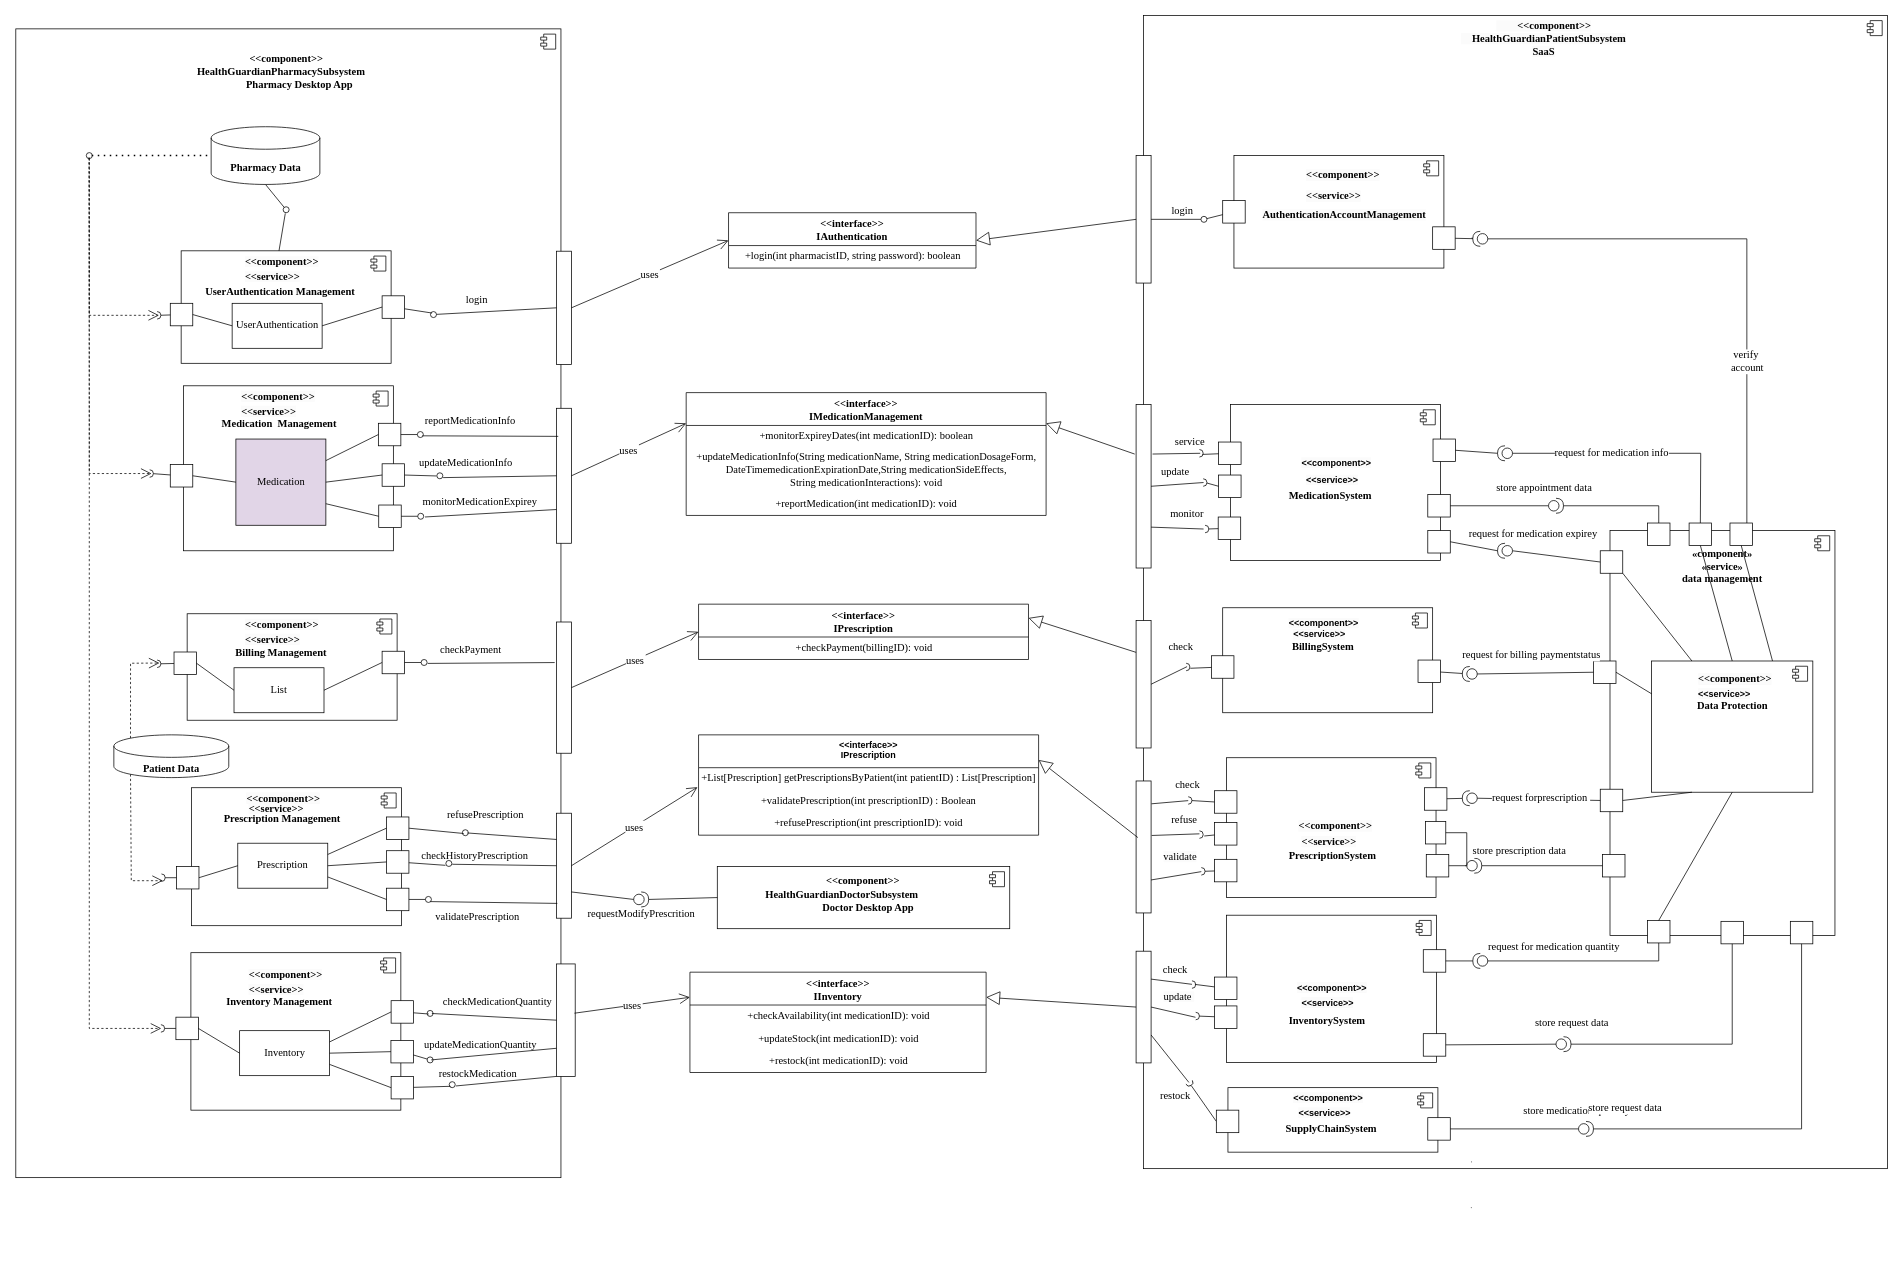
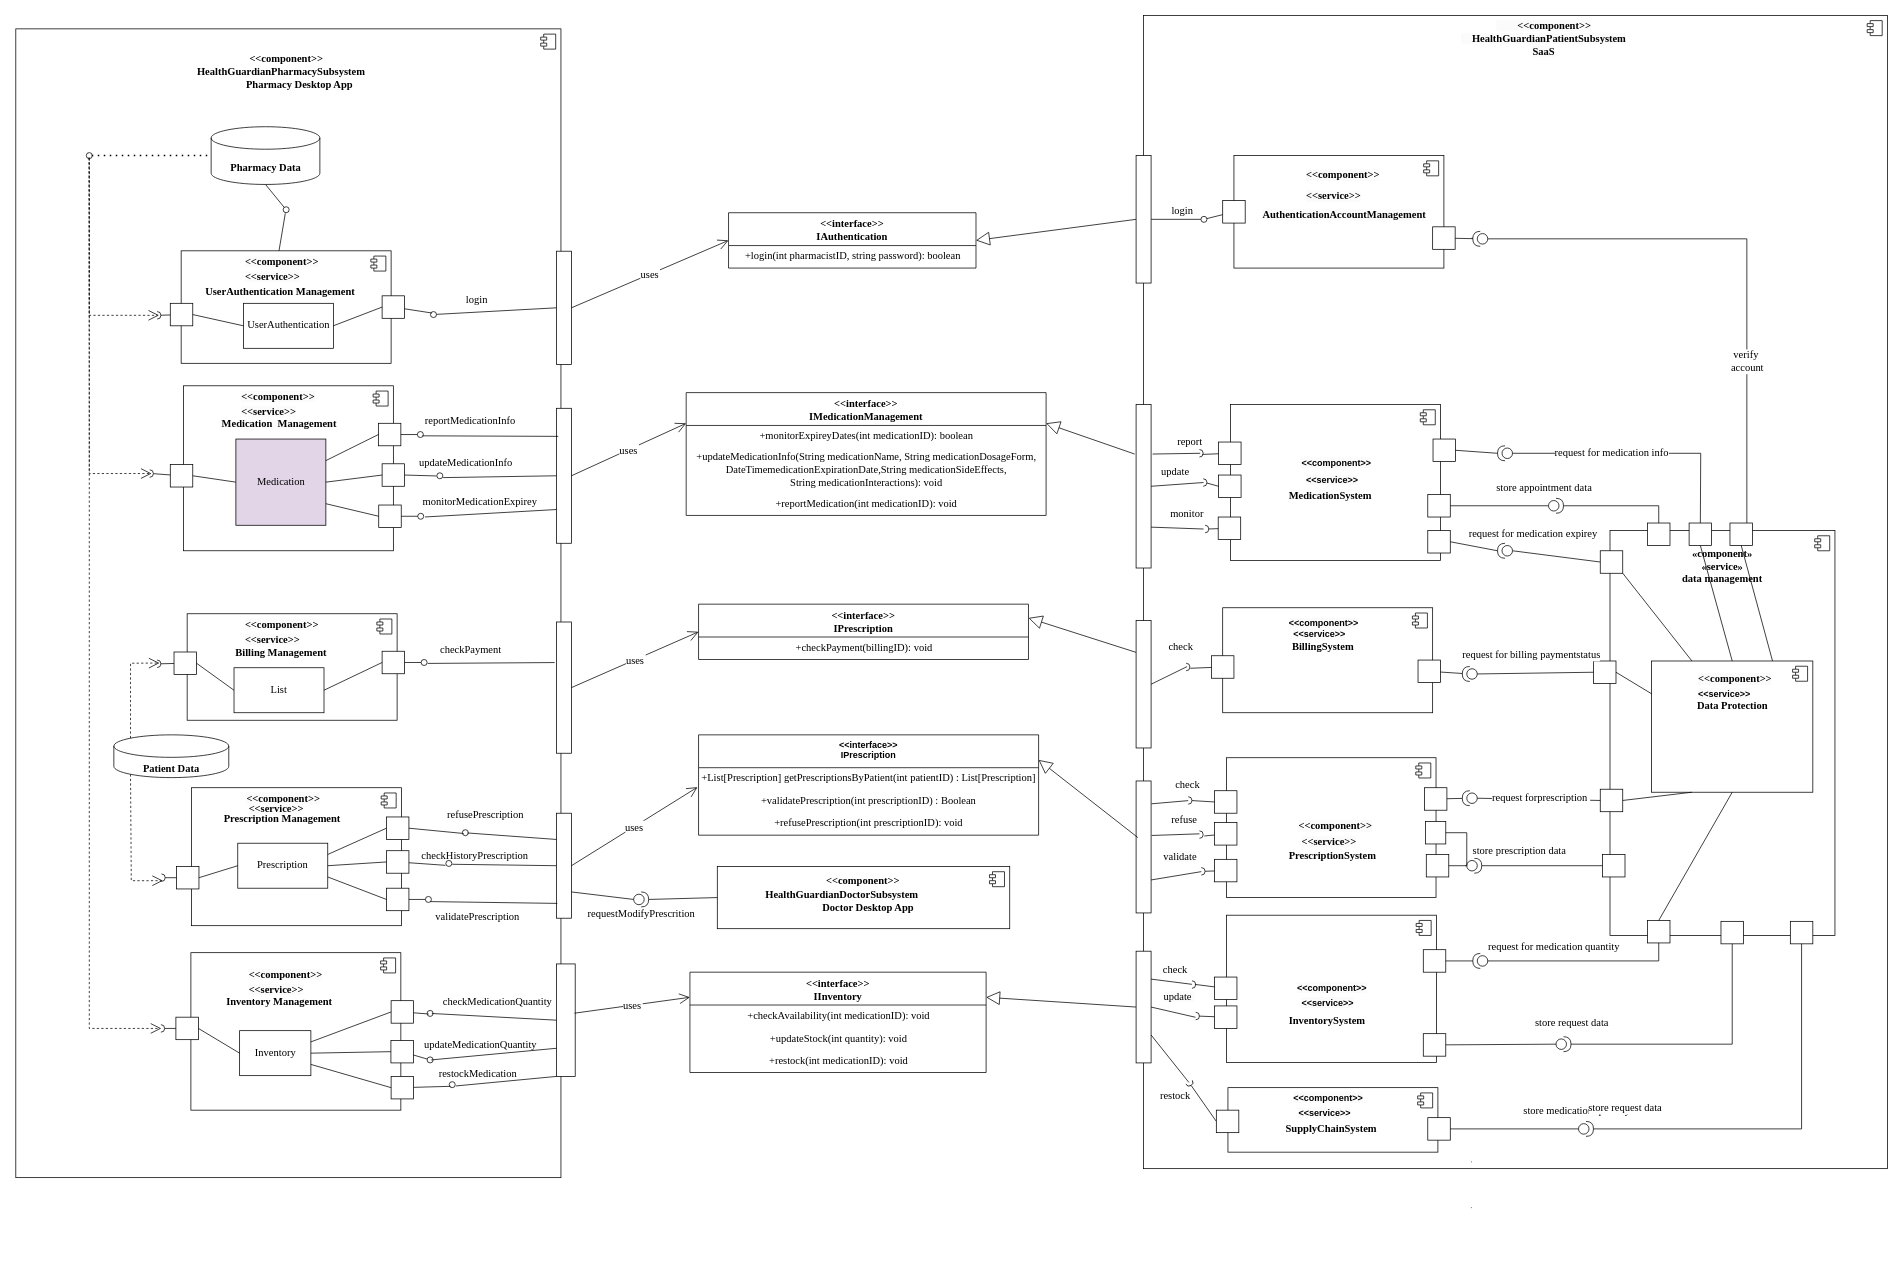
node "UserAuthentication": moved (277, 326) -> (288, 326)
node "service": label "service" -> "report"
node "+updateStock(int medicationID): void": label "+updateStock(int medicationID): void" -> "+updateStock(int quantity): void"
node "Inventory": size 90x45 -> 71x45
